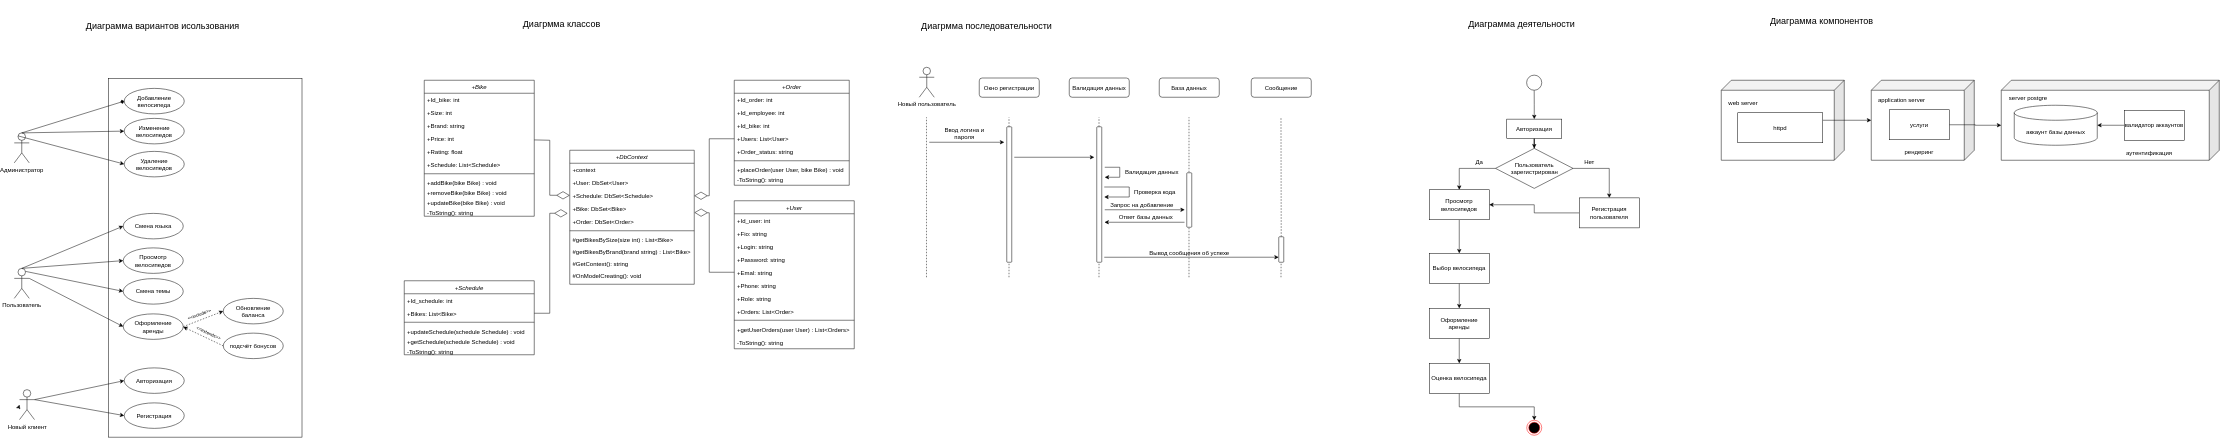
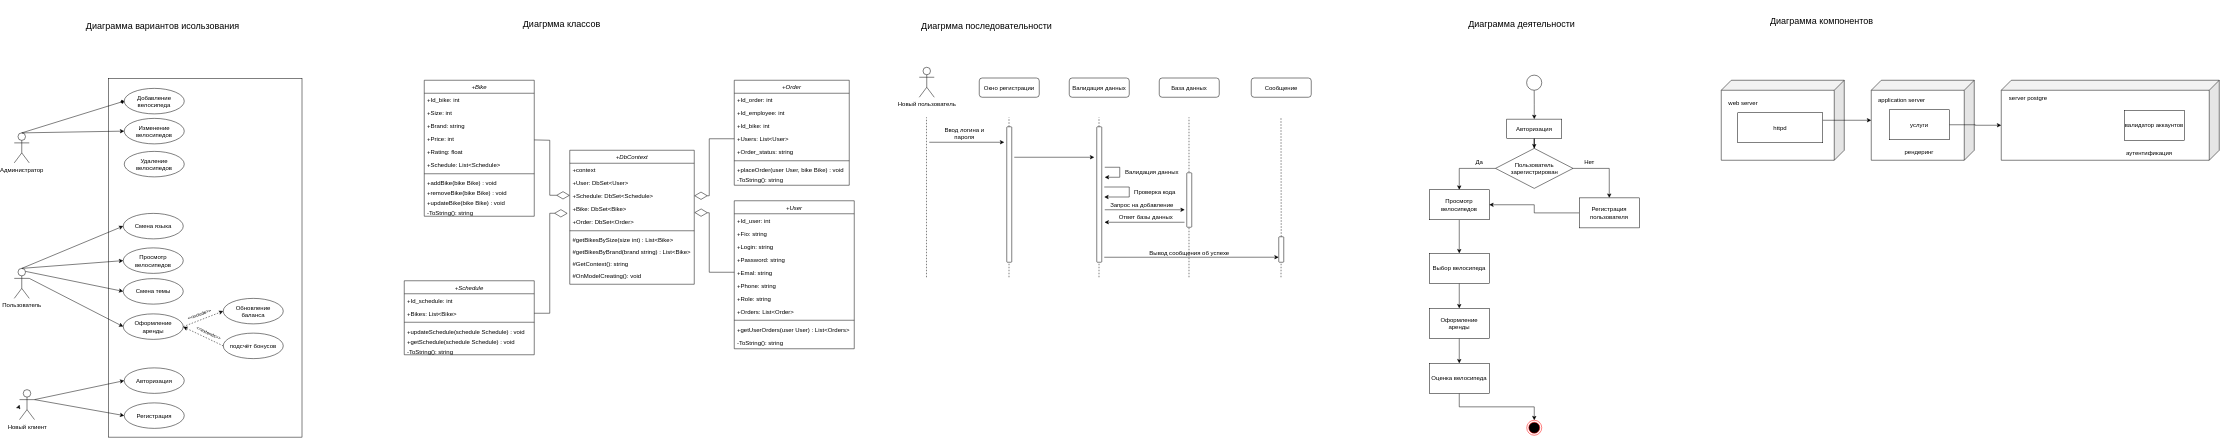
node "аккаунт базы данных": removed
edge "валидатор аккаунтов" -> "аккаунт базы данных": removed
edge "Администратор" -> "Удаление велосипедов": removed
